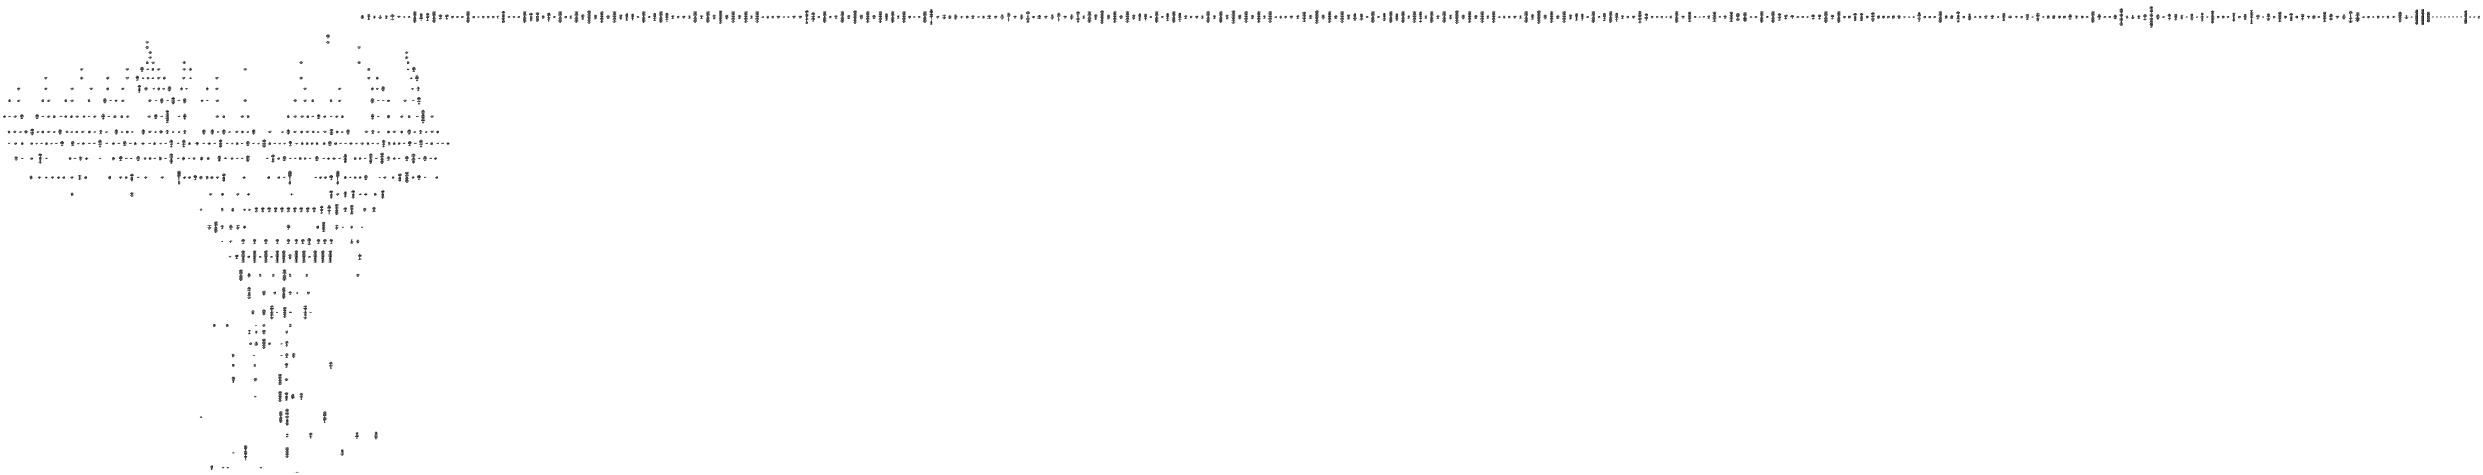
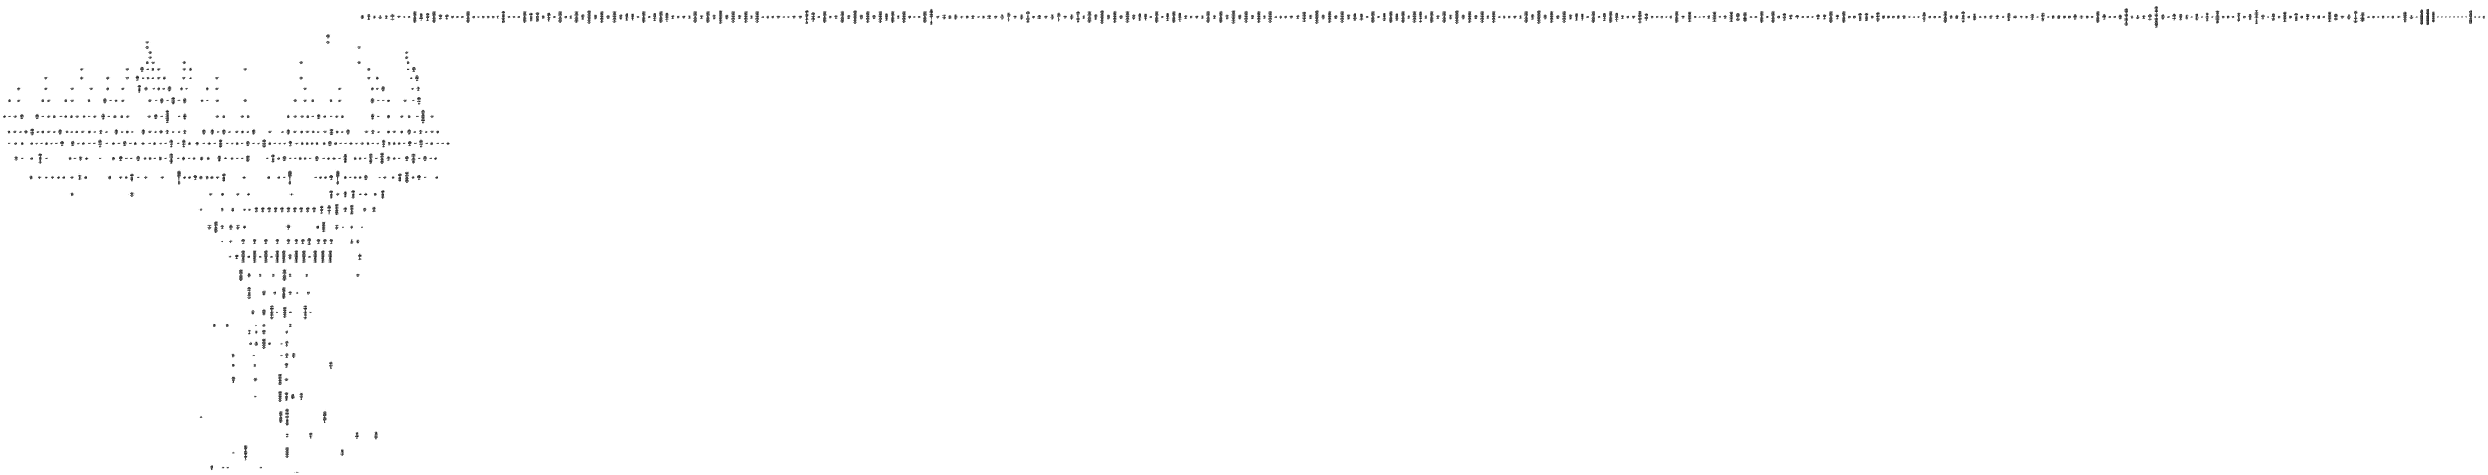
node "# 0x35d7 JUMPDEST PUSHX Data PUSHX Data PUSHX Data JUMP": added
